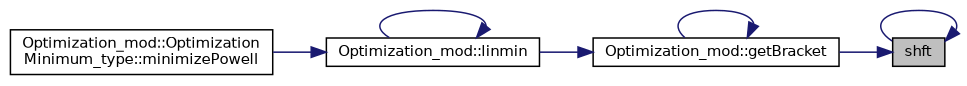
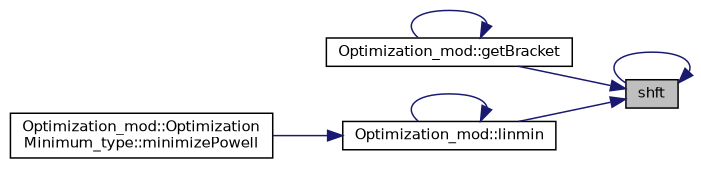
edge "Optimization_mod::linmin" -> "Optimization_mod::getBracket": now "Optimization_mod::linmin" -> "shft"
